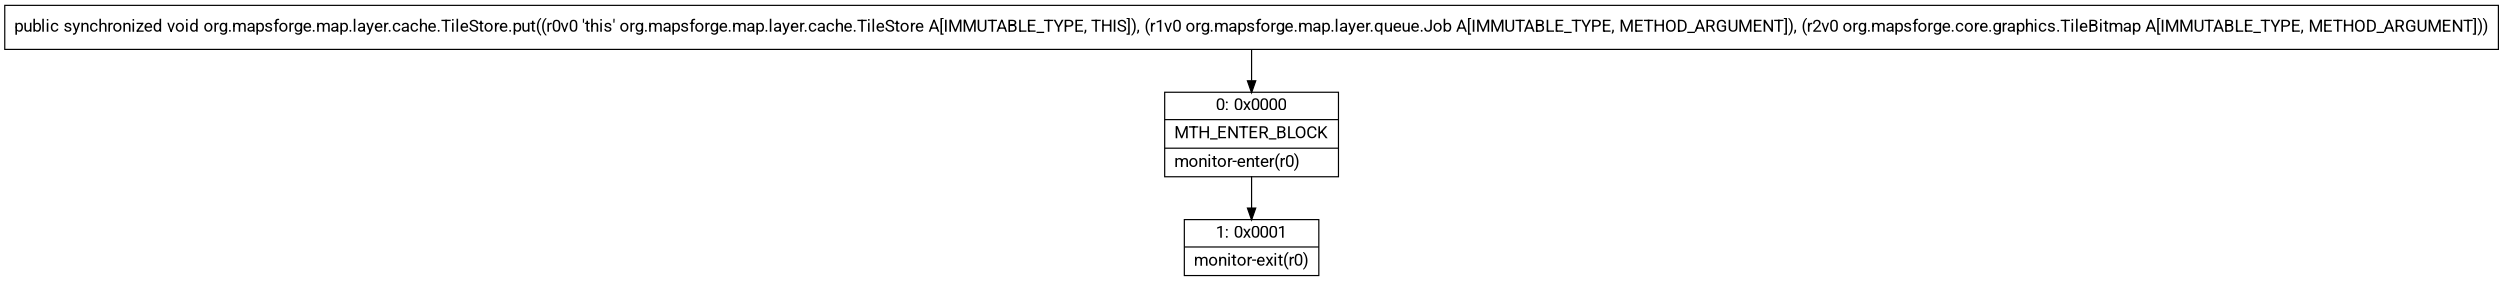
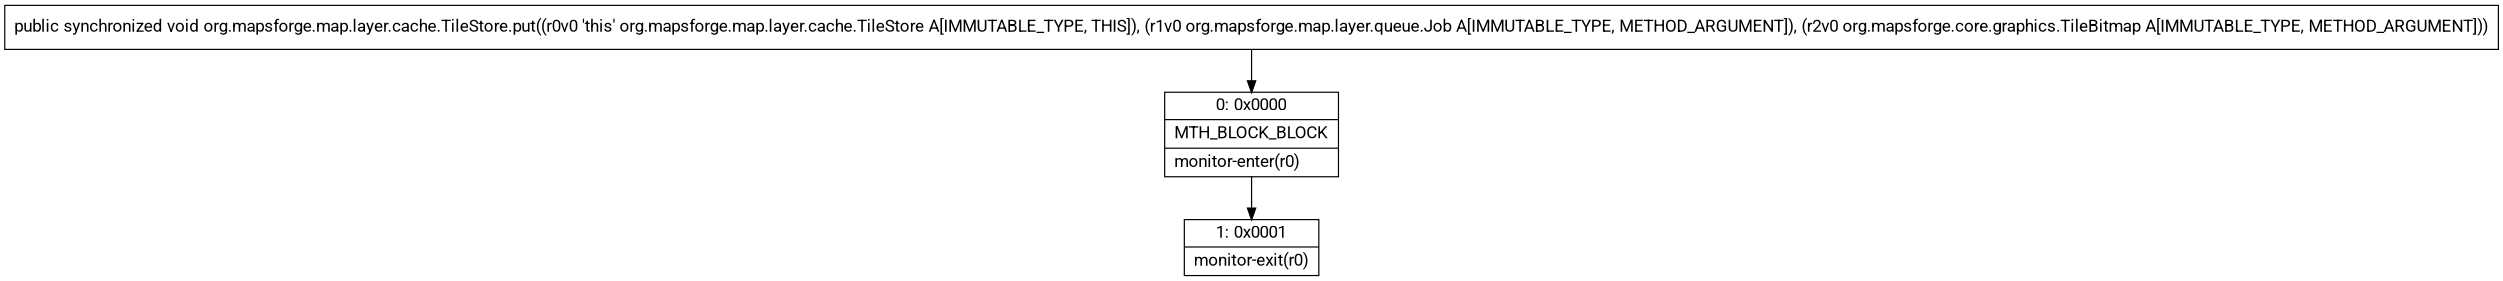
node "0: 0x0000": text "MTH_ENTER_BLOCK" -> "MTH_BLOCK_BLOCK"
